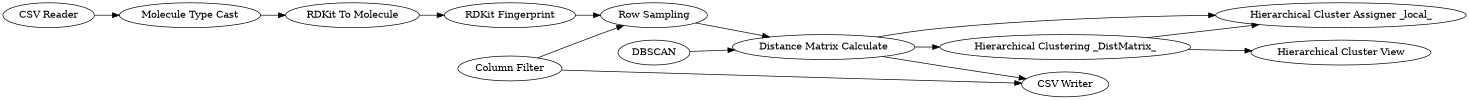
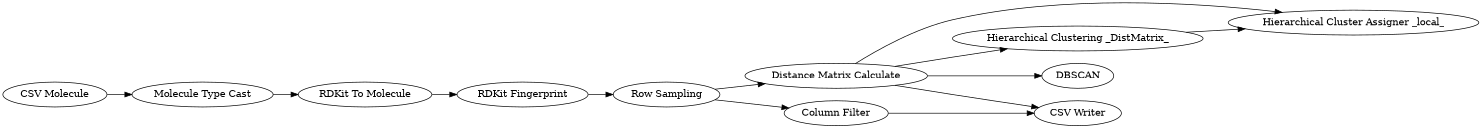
node "CSV Reader": label "CSV Reader" -> "CSV Molecule"
edge "Column Filter" -> "Row Sampling": reversed
edge "DBSCAN" -> "Distance Matrix Calculate": reversed
node "Hierarchical Cluster View": removed
